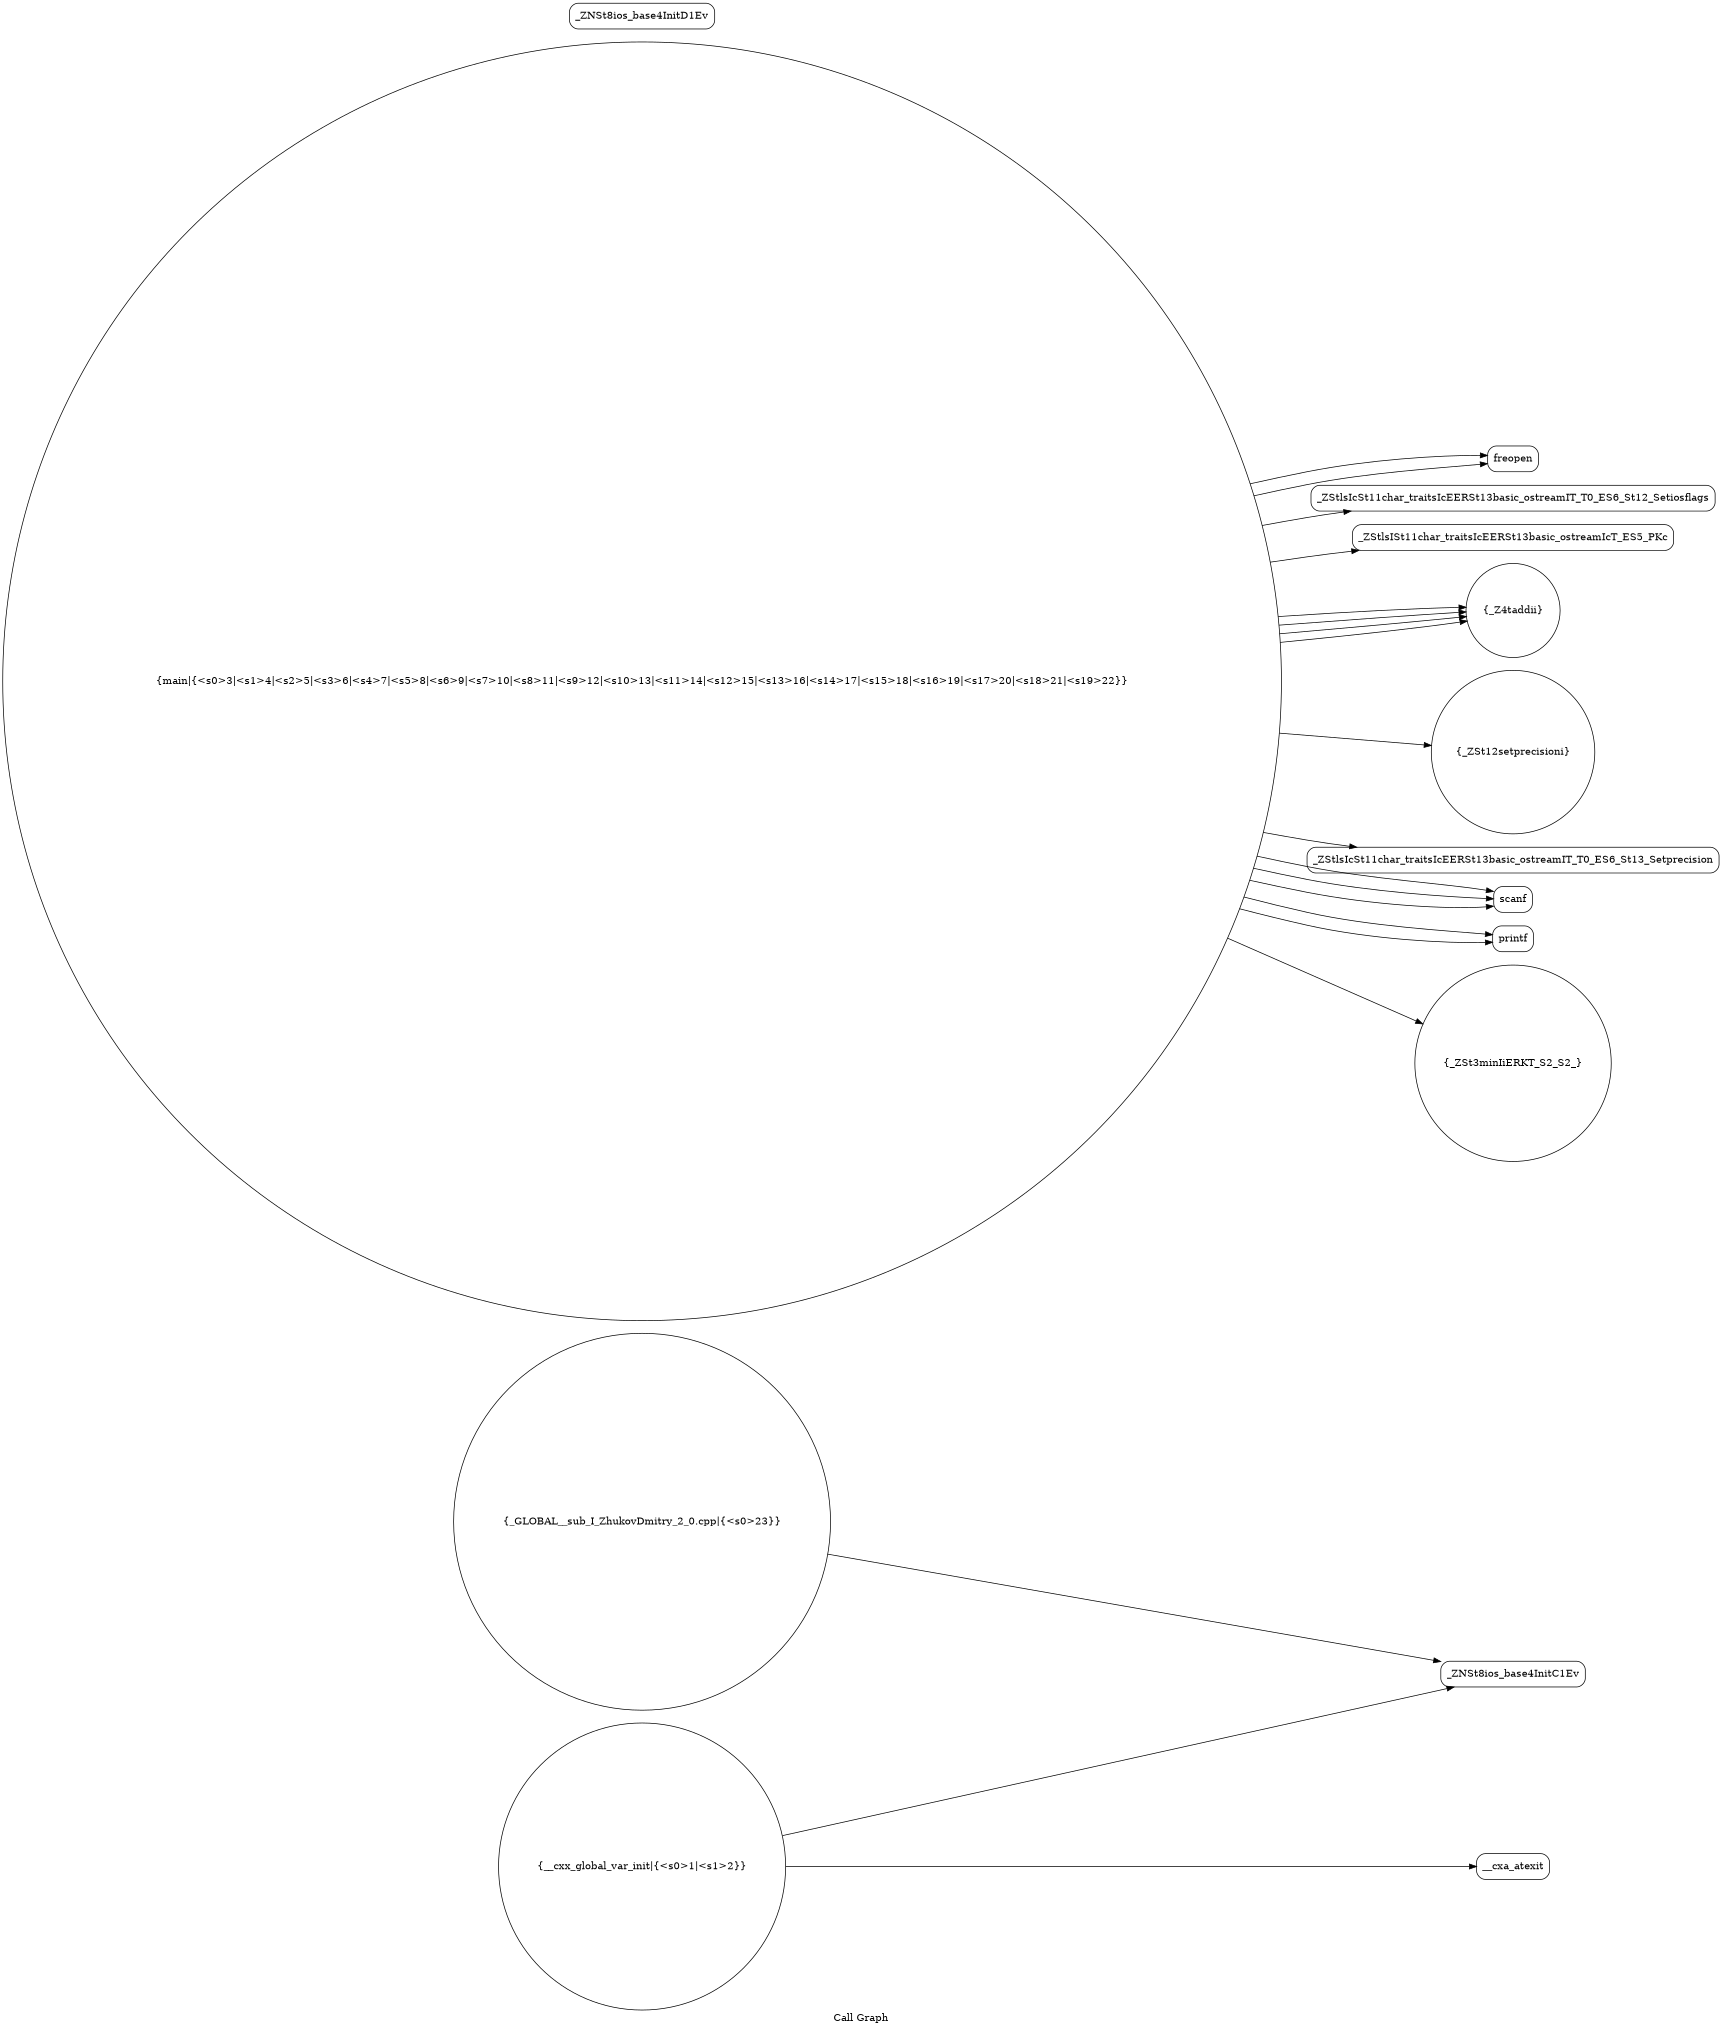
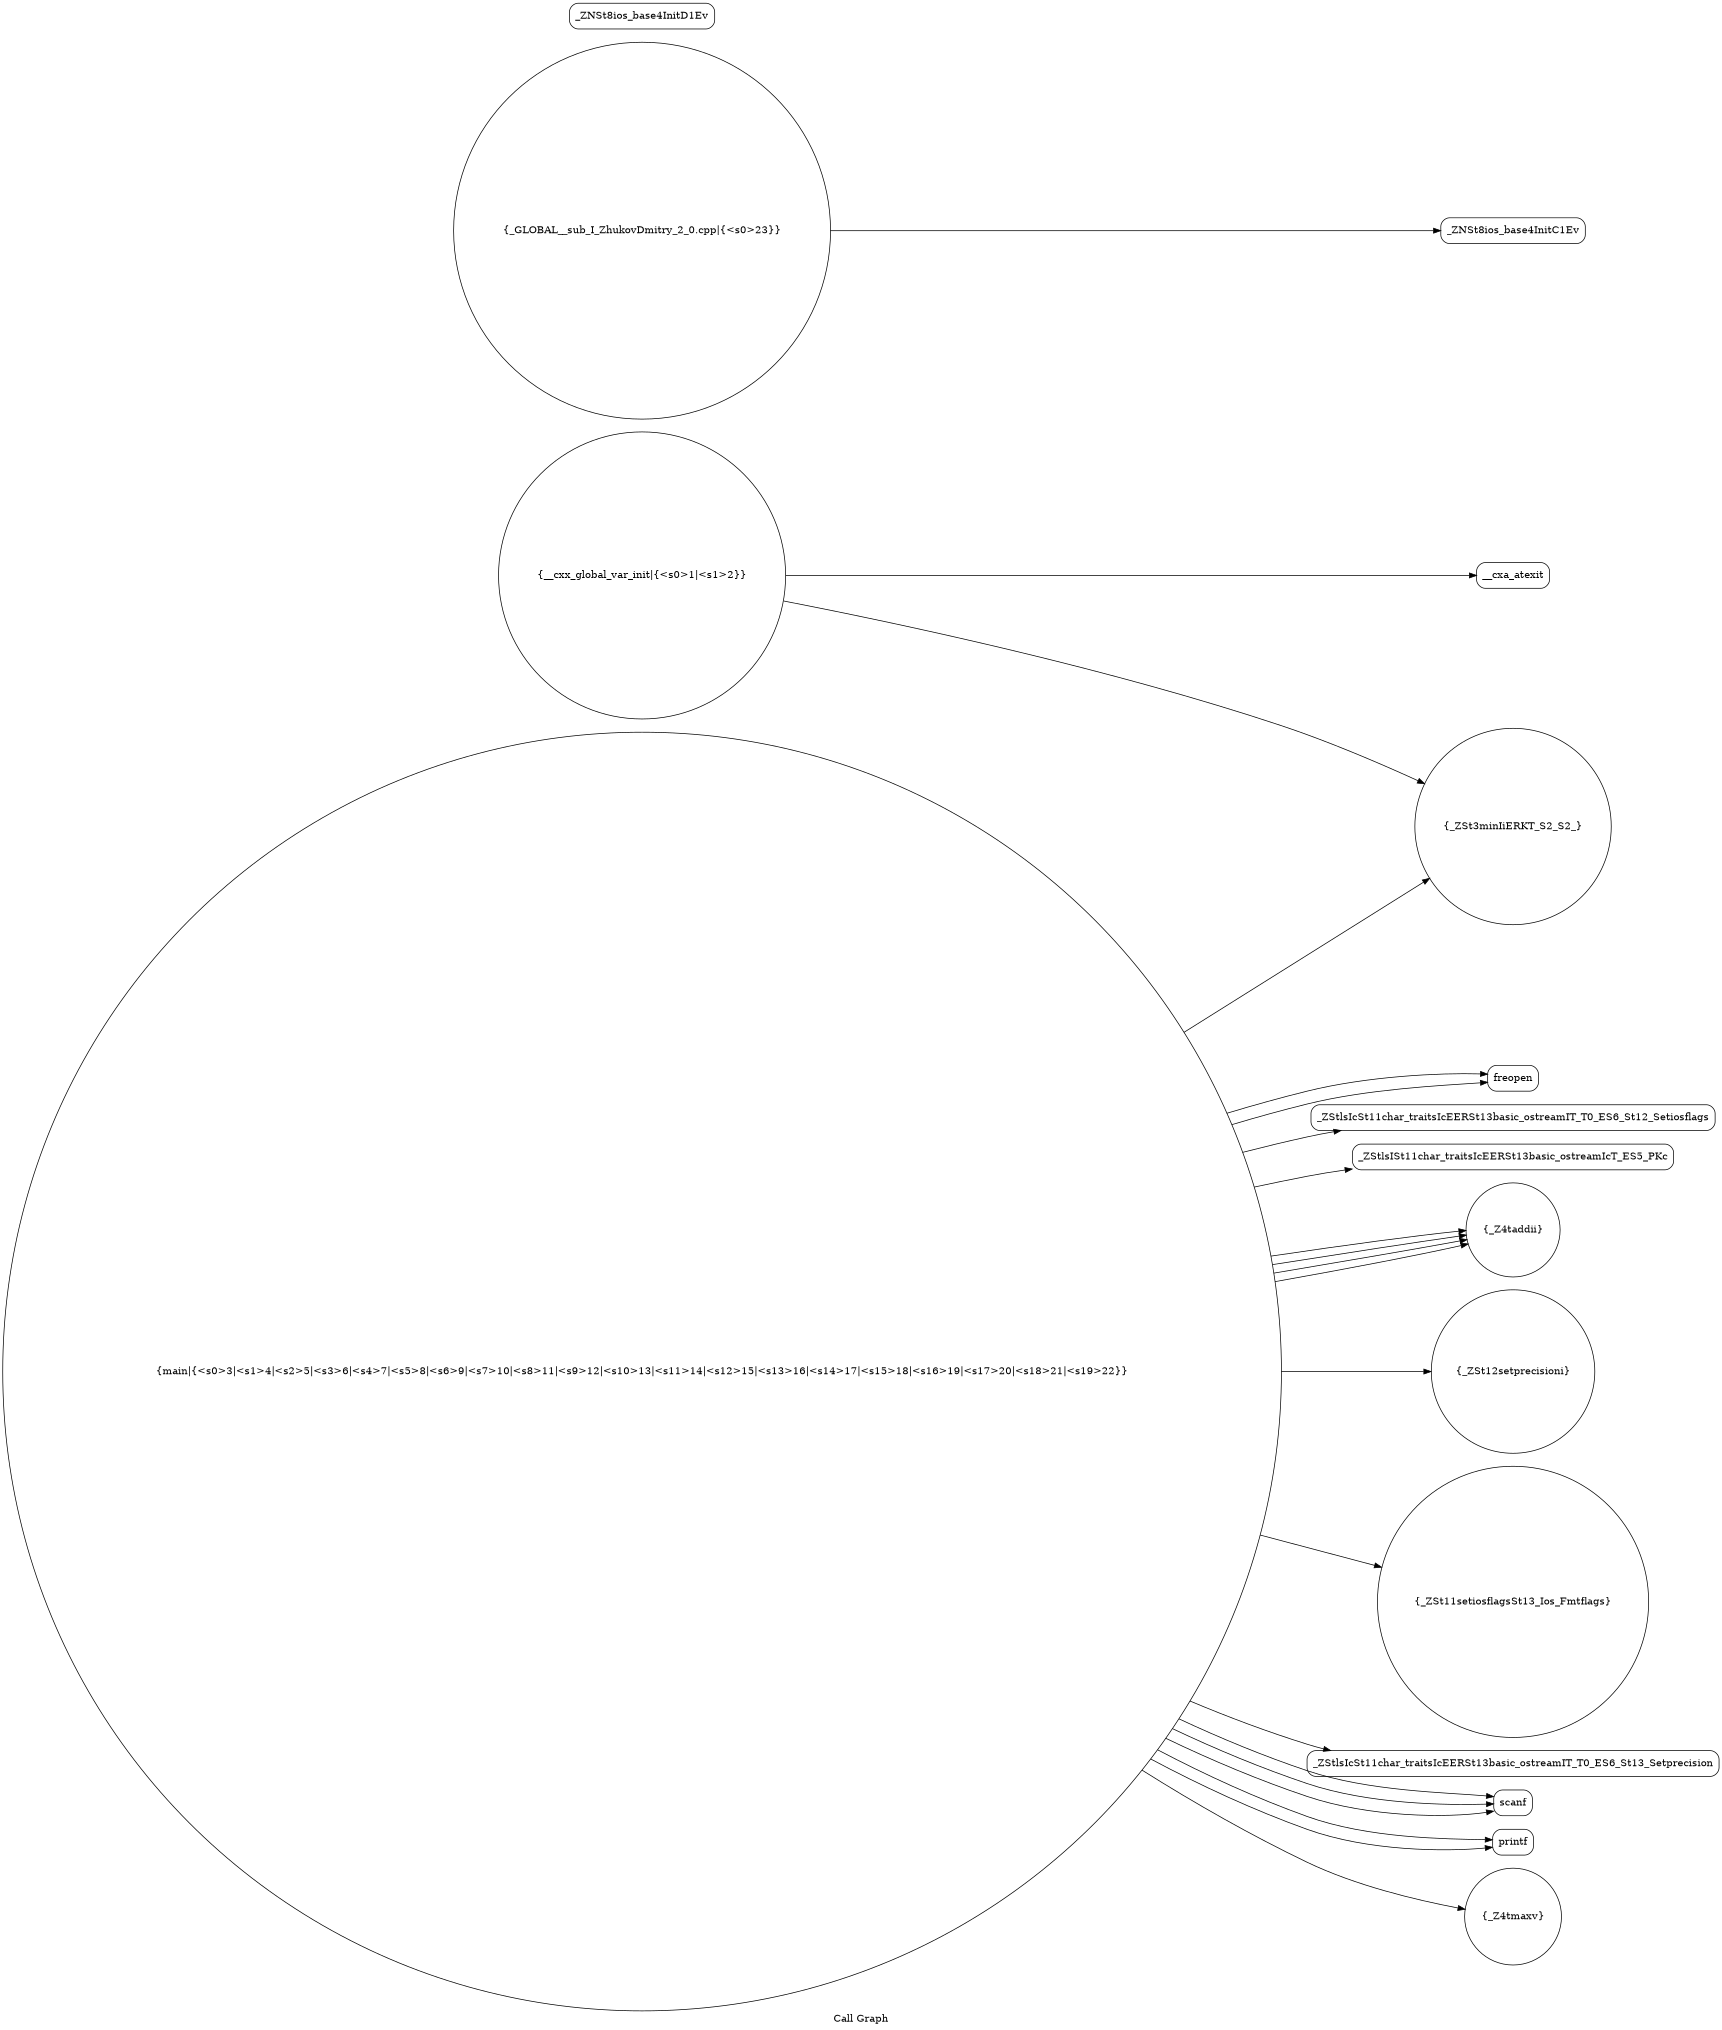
node "{_ZSt11setiosflagsSt13_Ios_Fmtflags}": added
edge "{__cxx_global_var_init|{<s0>1|<s1>2}}" -> "_ZNSt8ios_base4InitC1Ev": now "{__cxx_global_var_init|{<s0>1|<s1>2}}" -> "{_ZSt3minIiERKT_S2_S2_}"
node "{_Z4tmaxv}": added
